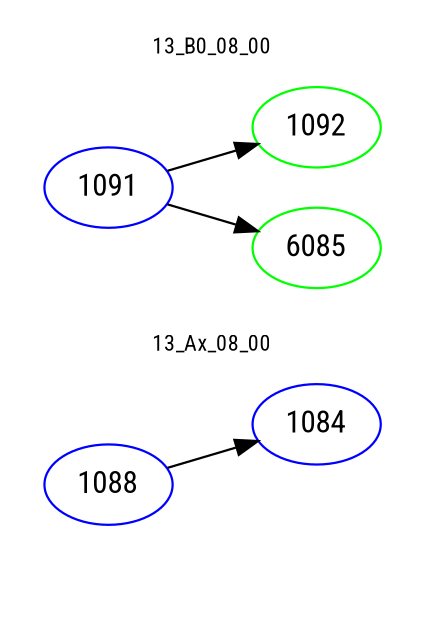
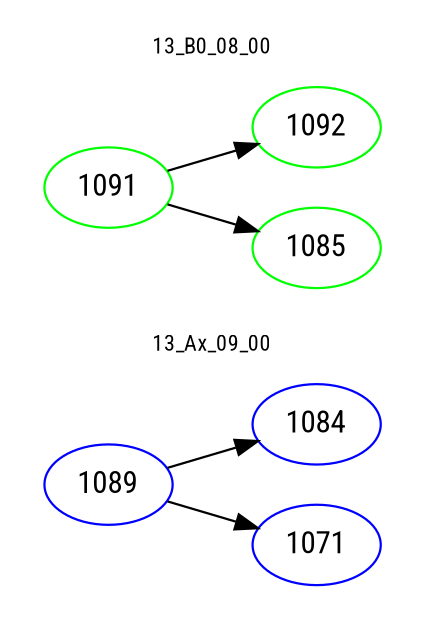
node "1091": color blue -> green
node "6085": label "6085" -> "1085"
cluster "13_Ax_08_00": label "13_Ax_08_00" -> "13_Ax_09_00"
node "1088": label "1088" -> "1089"
node "1071": added
